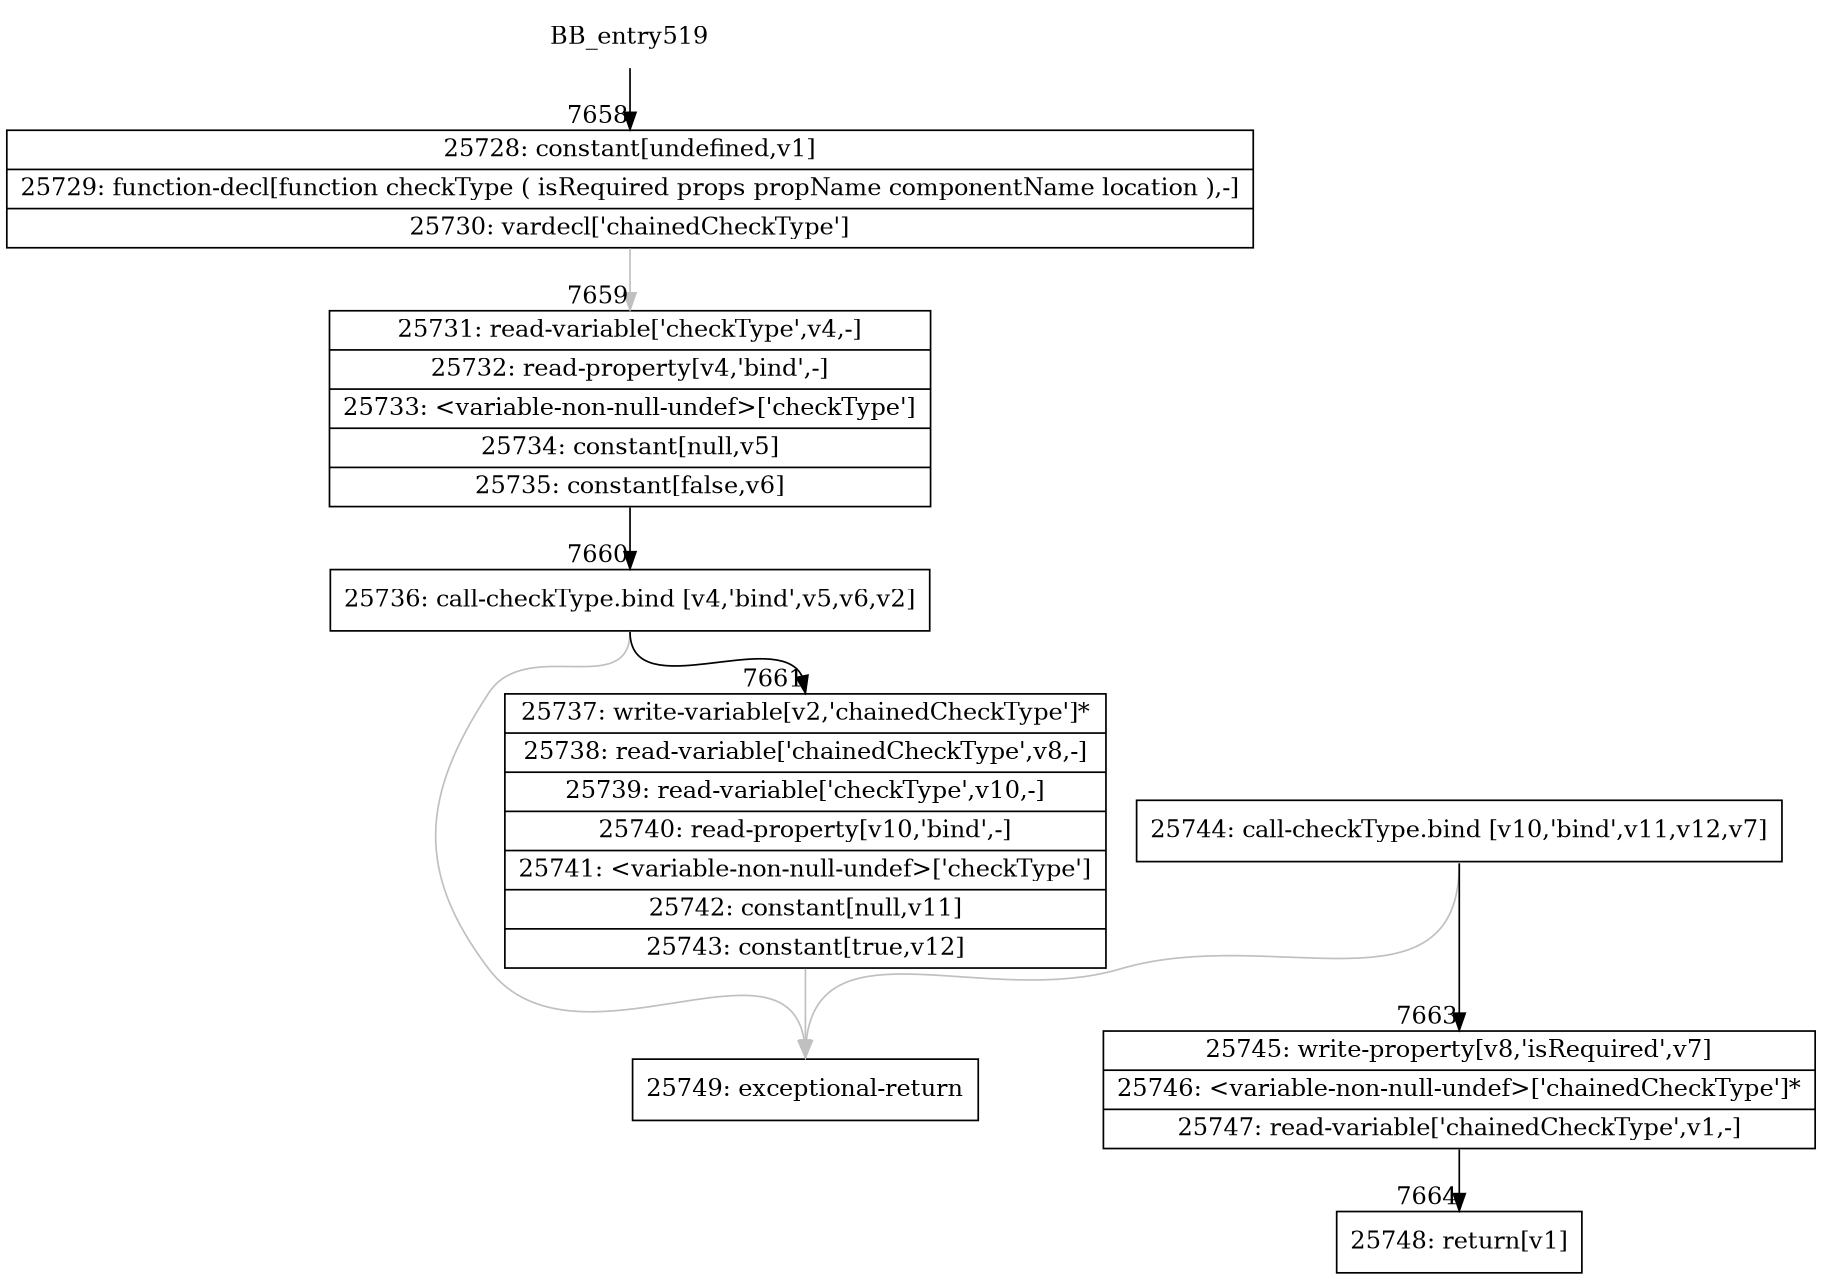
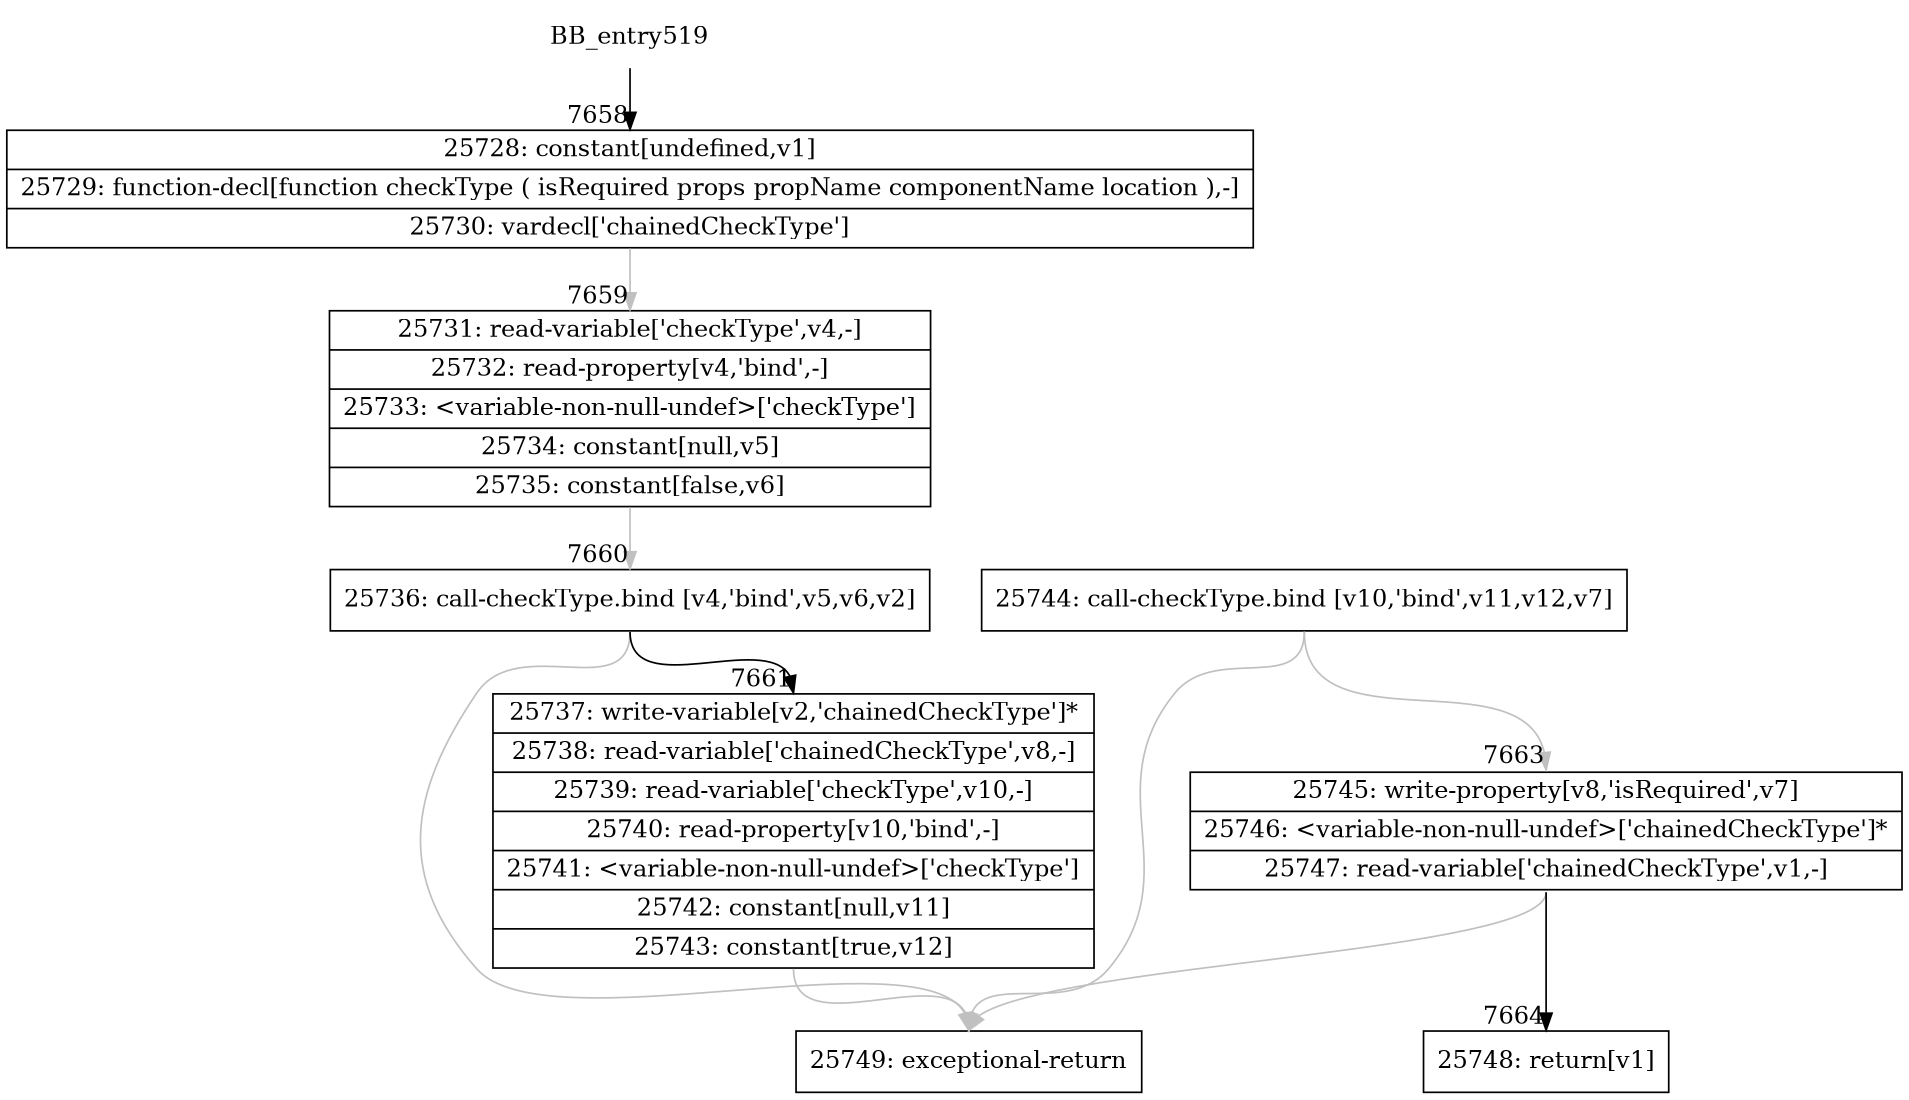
edge "25731: read-variable['checkType',v4,-]" -> "25736: call-checkType.bind [v4,'bind',v5,v6,v2]": color black -> gray
edge "25744: call-checkType.bind [v10,'bind',v11,v12,v7]" -> "25745: write-property[v8,'isRequired',v7]": color black -> gray
edge "25745: write-property[v8,'isRequired',v7]" -> "25749: exceptional-return": added
